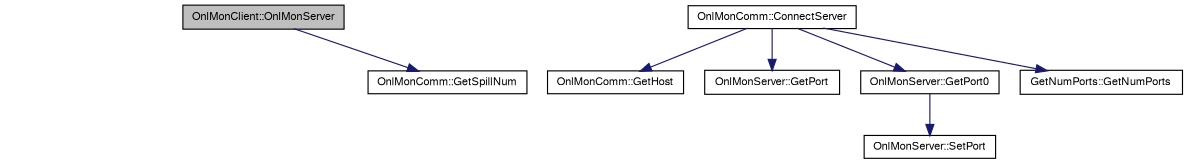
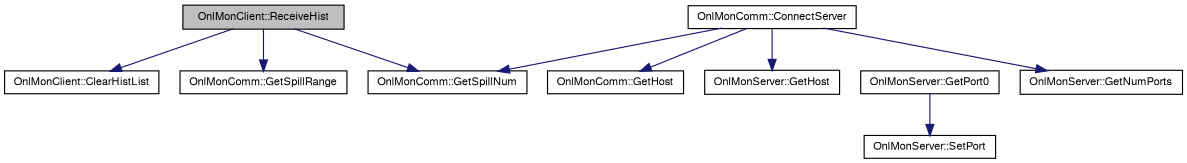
node "OnlMonClient::OnlMonServer": label "OnlMonClient::OnlMonServer" -> "OnlMonClient::ReceiveHist"
edge "OnlMonComm::ConnectServer" -> "OnlMonServer::GetPort0": now "OnlMonComm::ConnectServer" -> "OnlMonComm::GetSpillNum"
node "OnlMonClient::ClearHistList": added
node "OnlMonComm::GetSpillRange": added
node "OnlMonServer::GetPort": label "OnlMonServer::GetPort" -> "OnlMonServer::GetHost"
node "GetNumPorts::GetNumPorts": label "GetNumPorts::GetNumPorts" -> "OnlMonServer::GetNumPorts"
